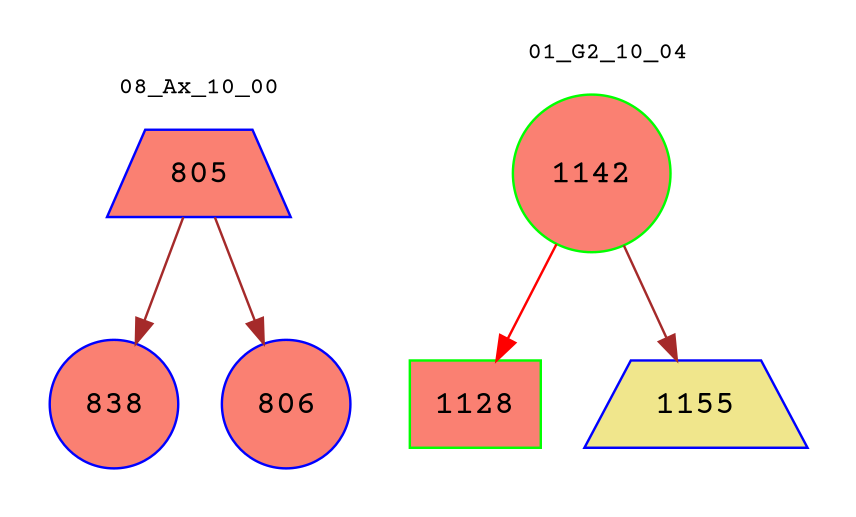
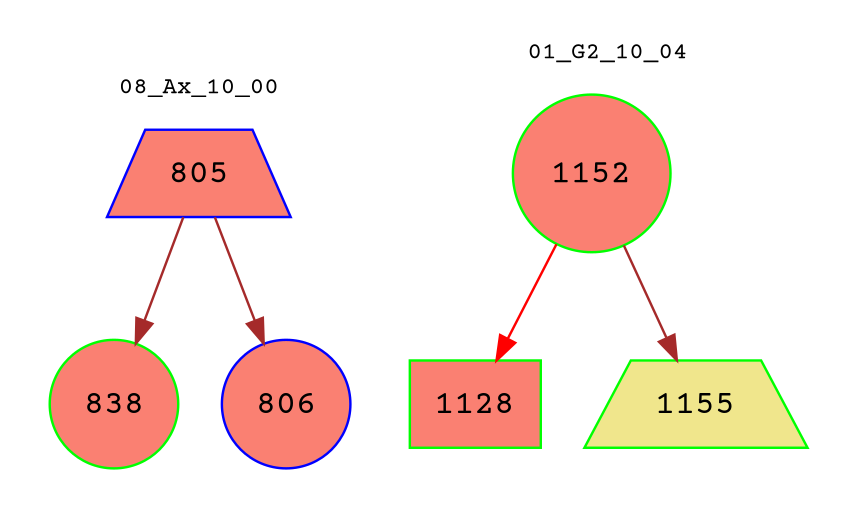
node "1142": label "1142" -> "1152"
node "838": color blue -> green
node "1155": color blue -> green
